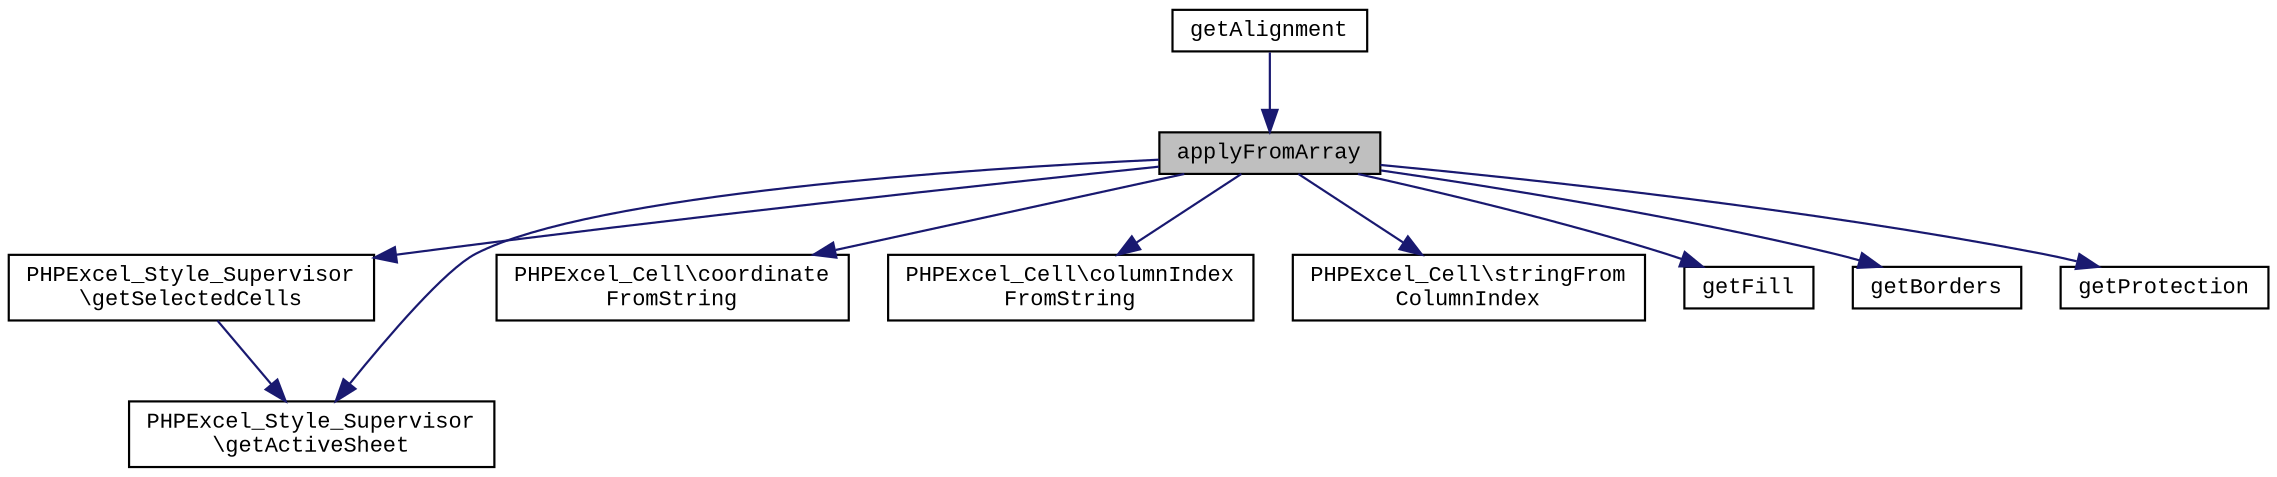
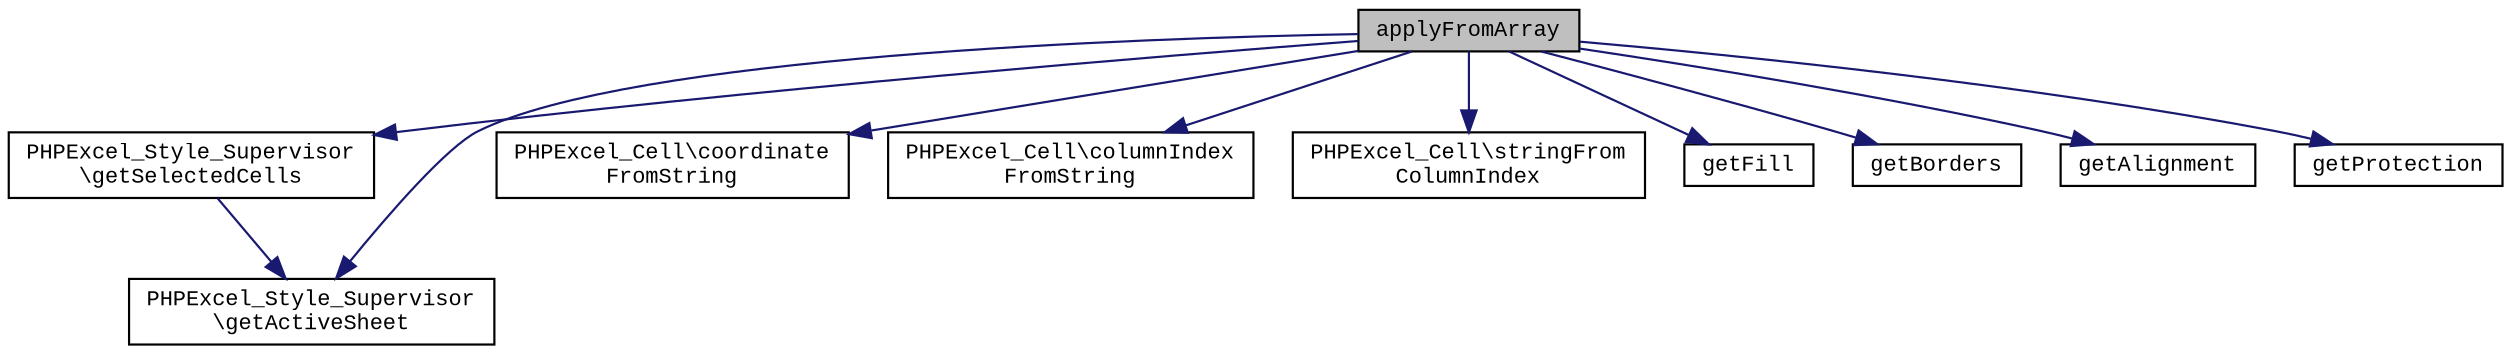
edge "getAlignment" -> "applyFromArray": reversed
